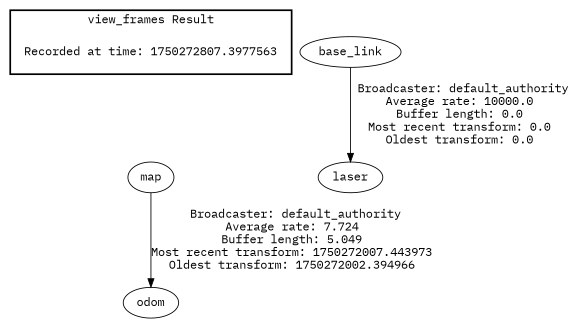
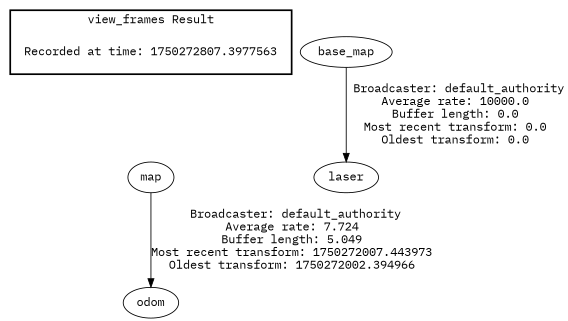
node "base_link": label "base_link" -> "base_map"
